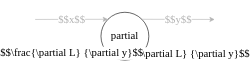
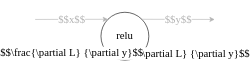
node "partial": label "partial" -> "relu"
